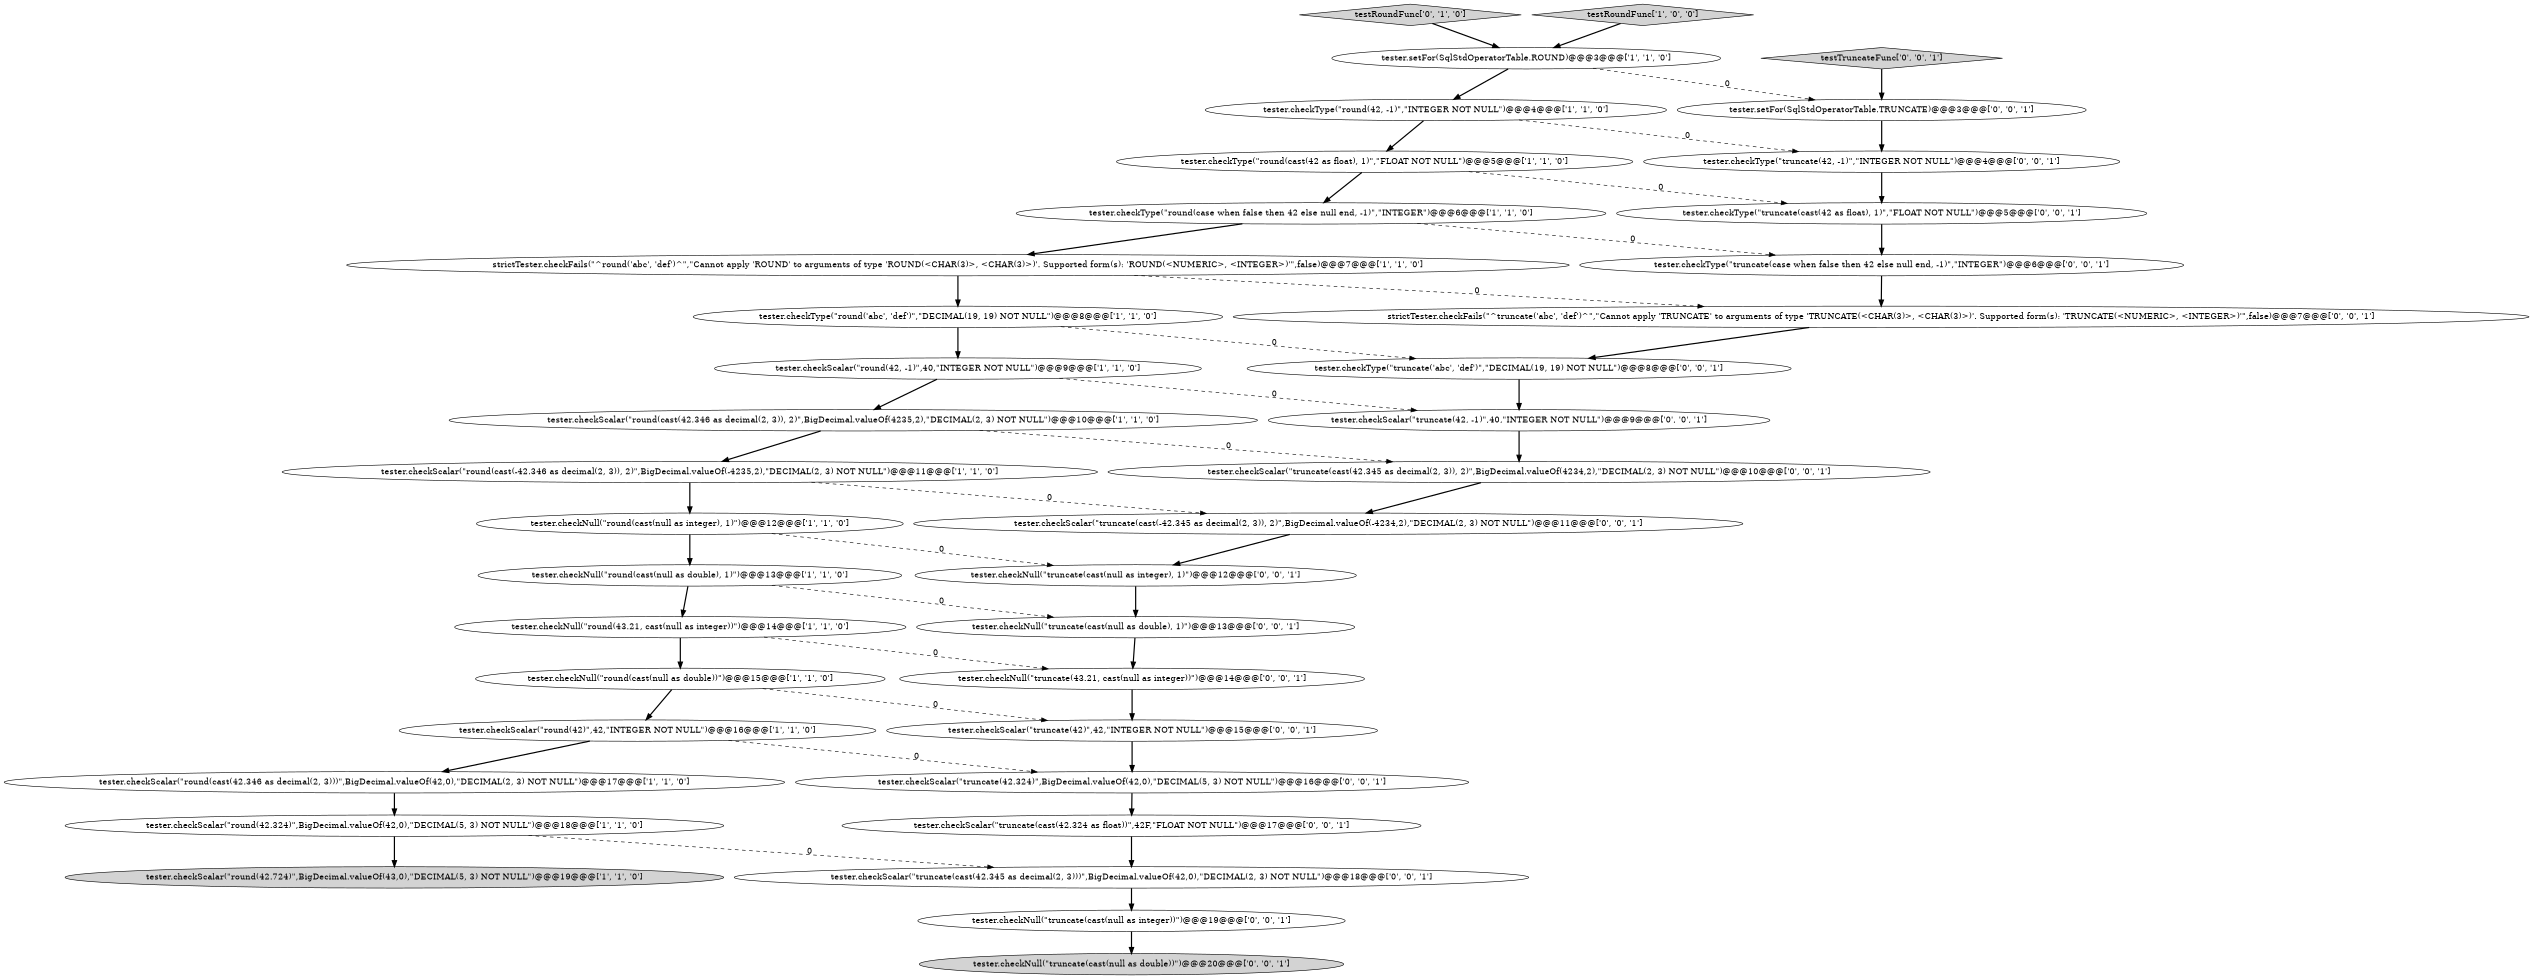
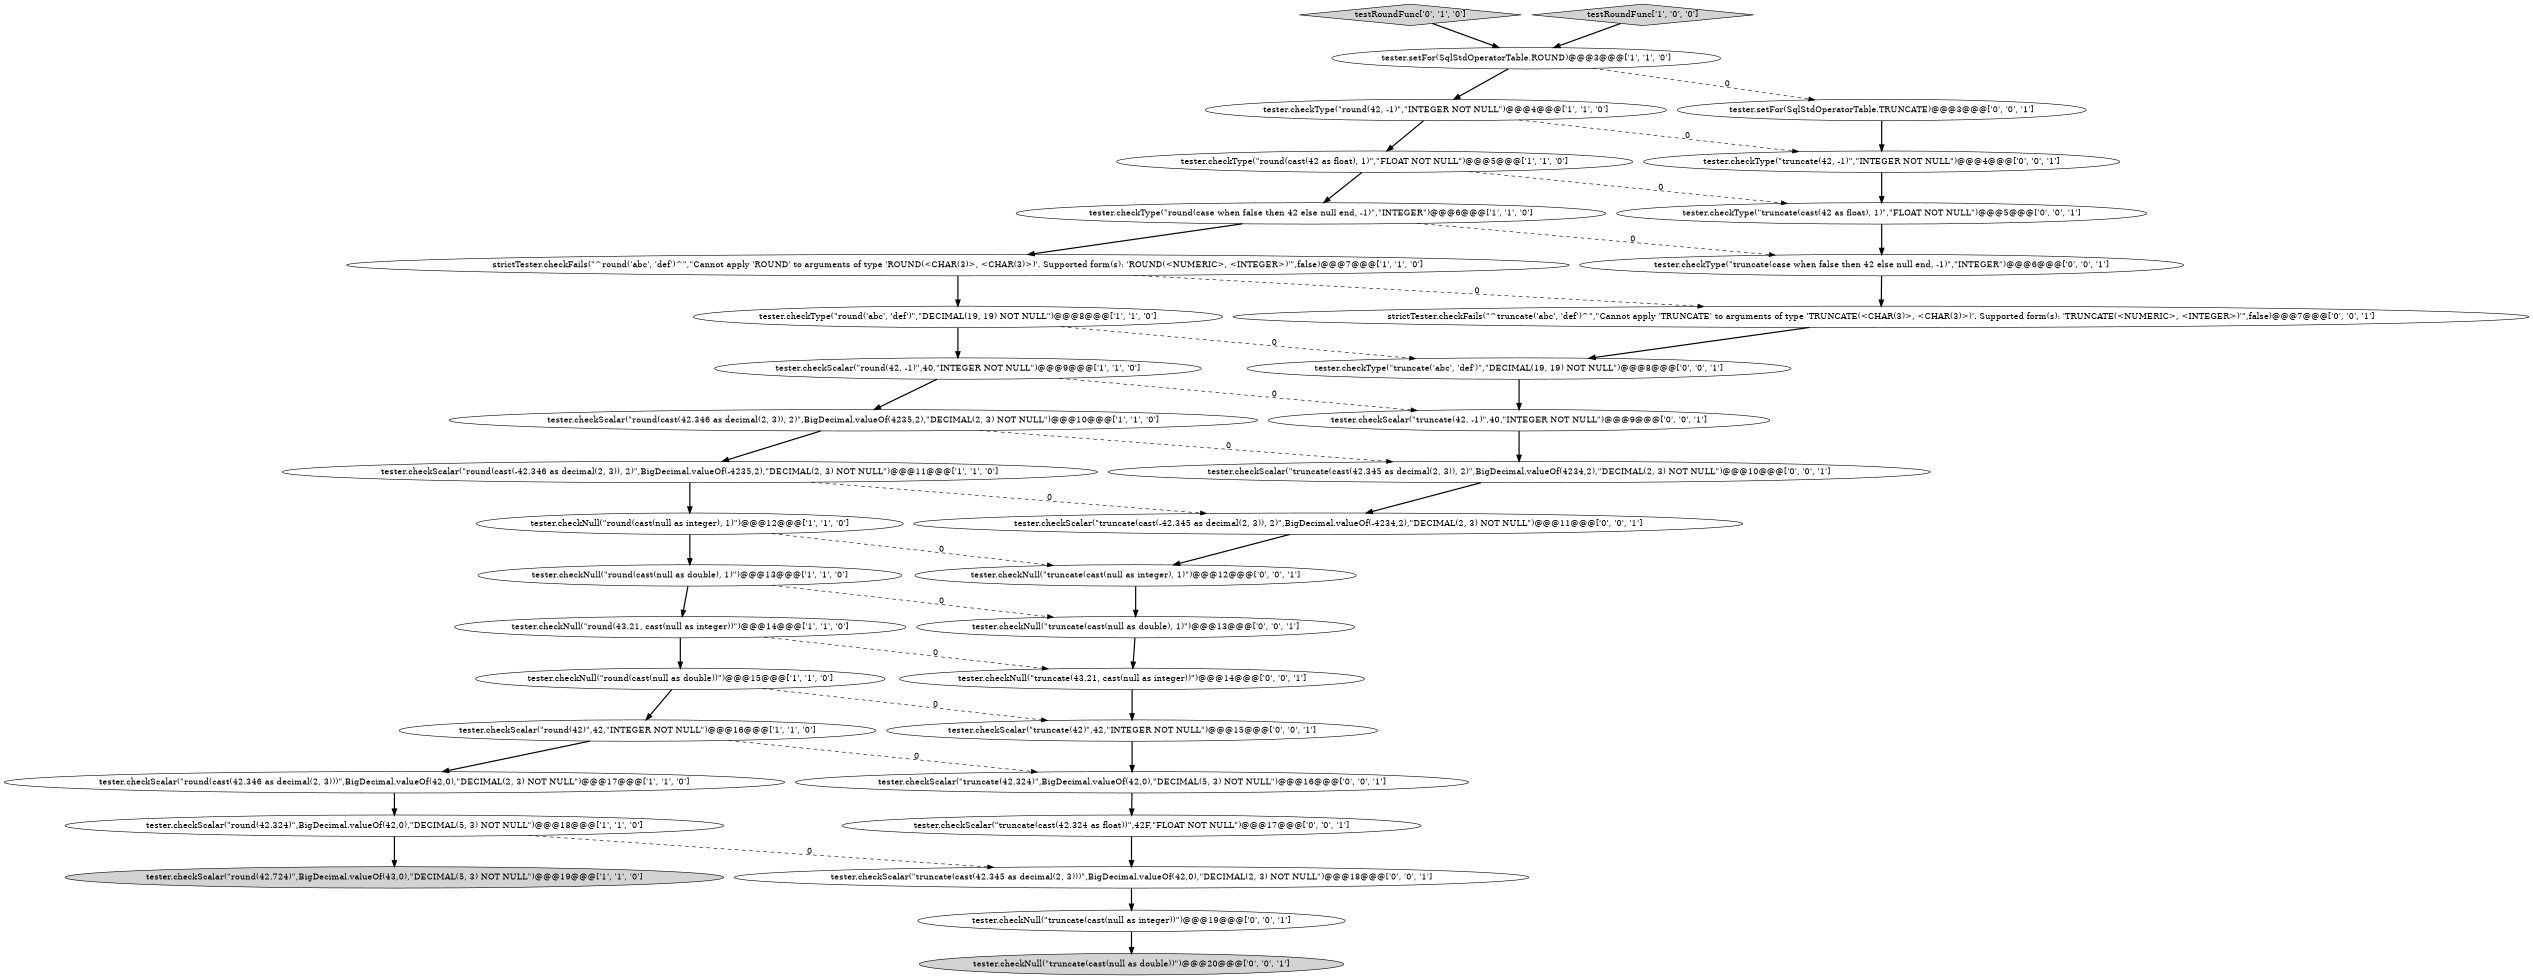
node "testTruncateFunc['0', '0', '1']": removed
